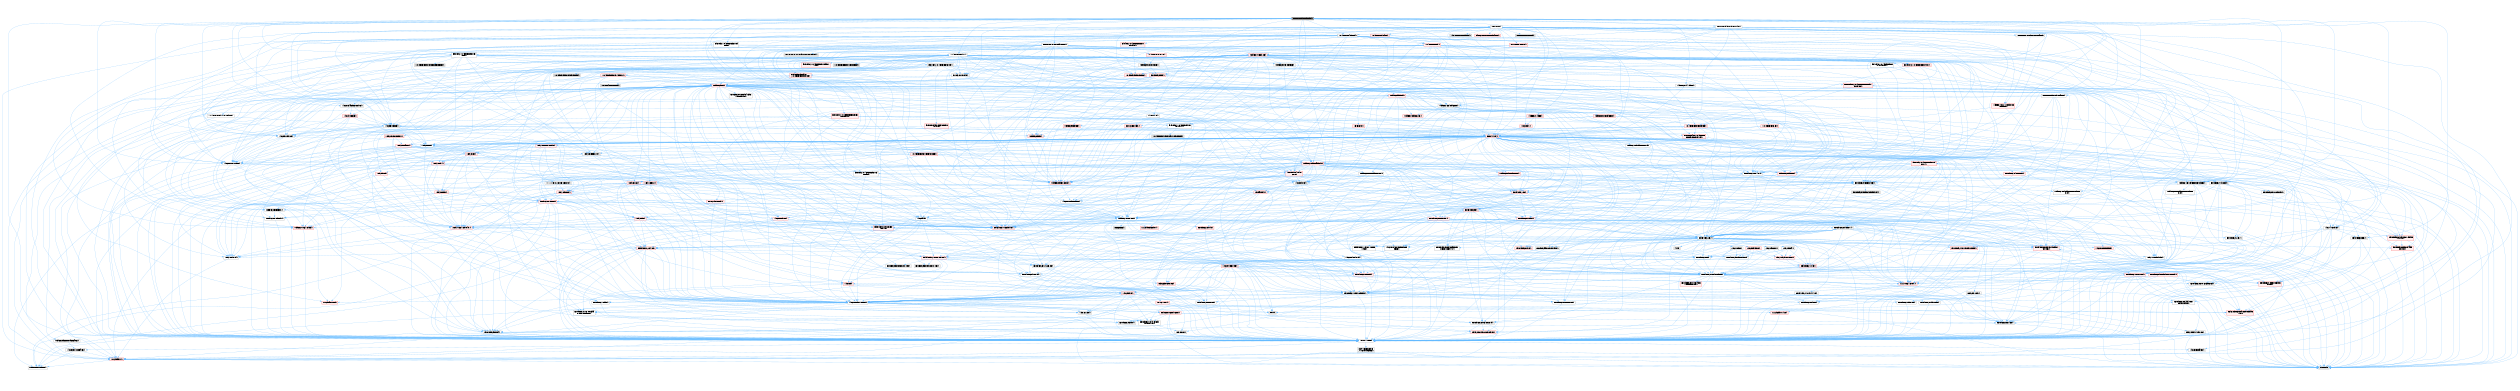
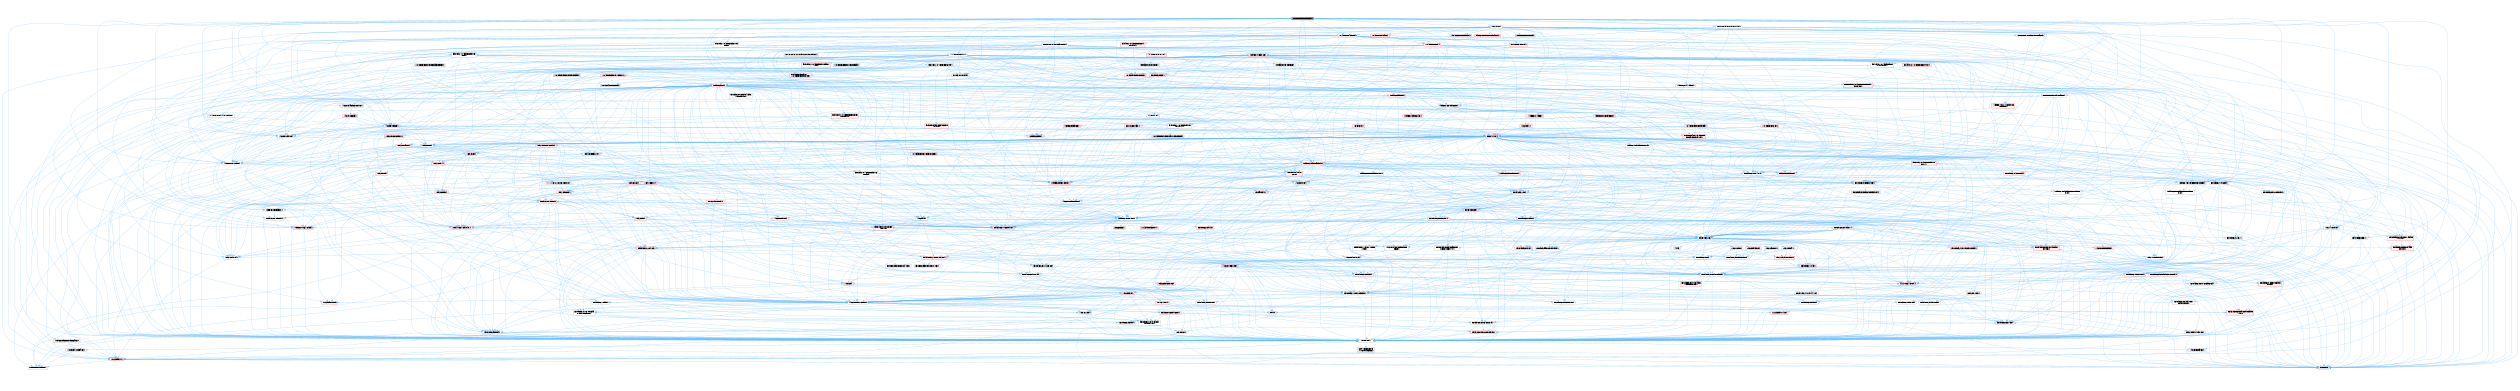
node "MemoryImage.h": label "MemoryImage.h" -> "CoreTypes.h"
